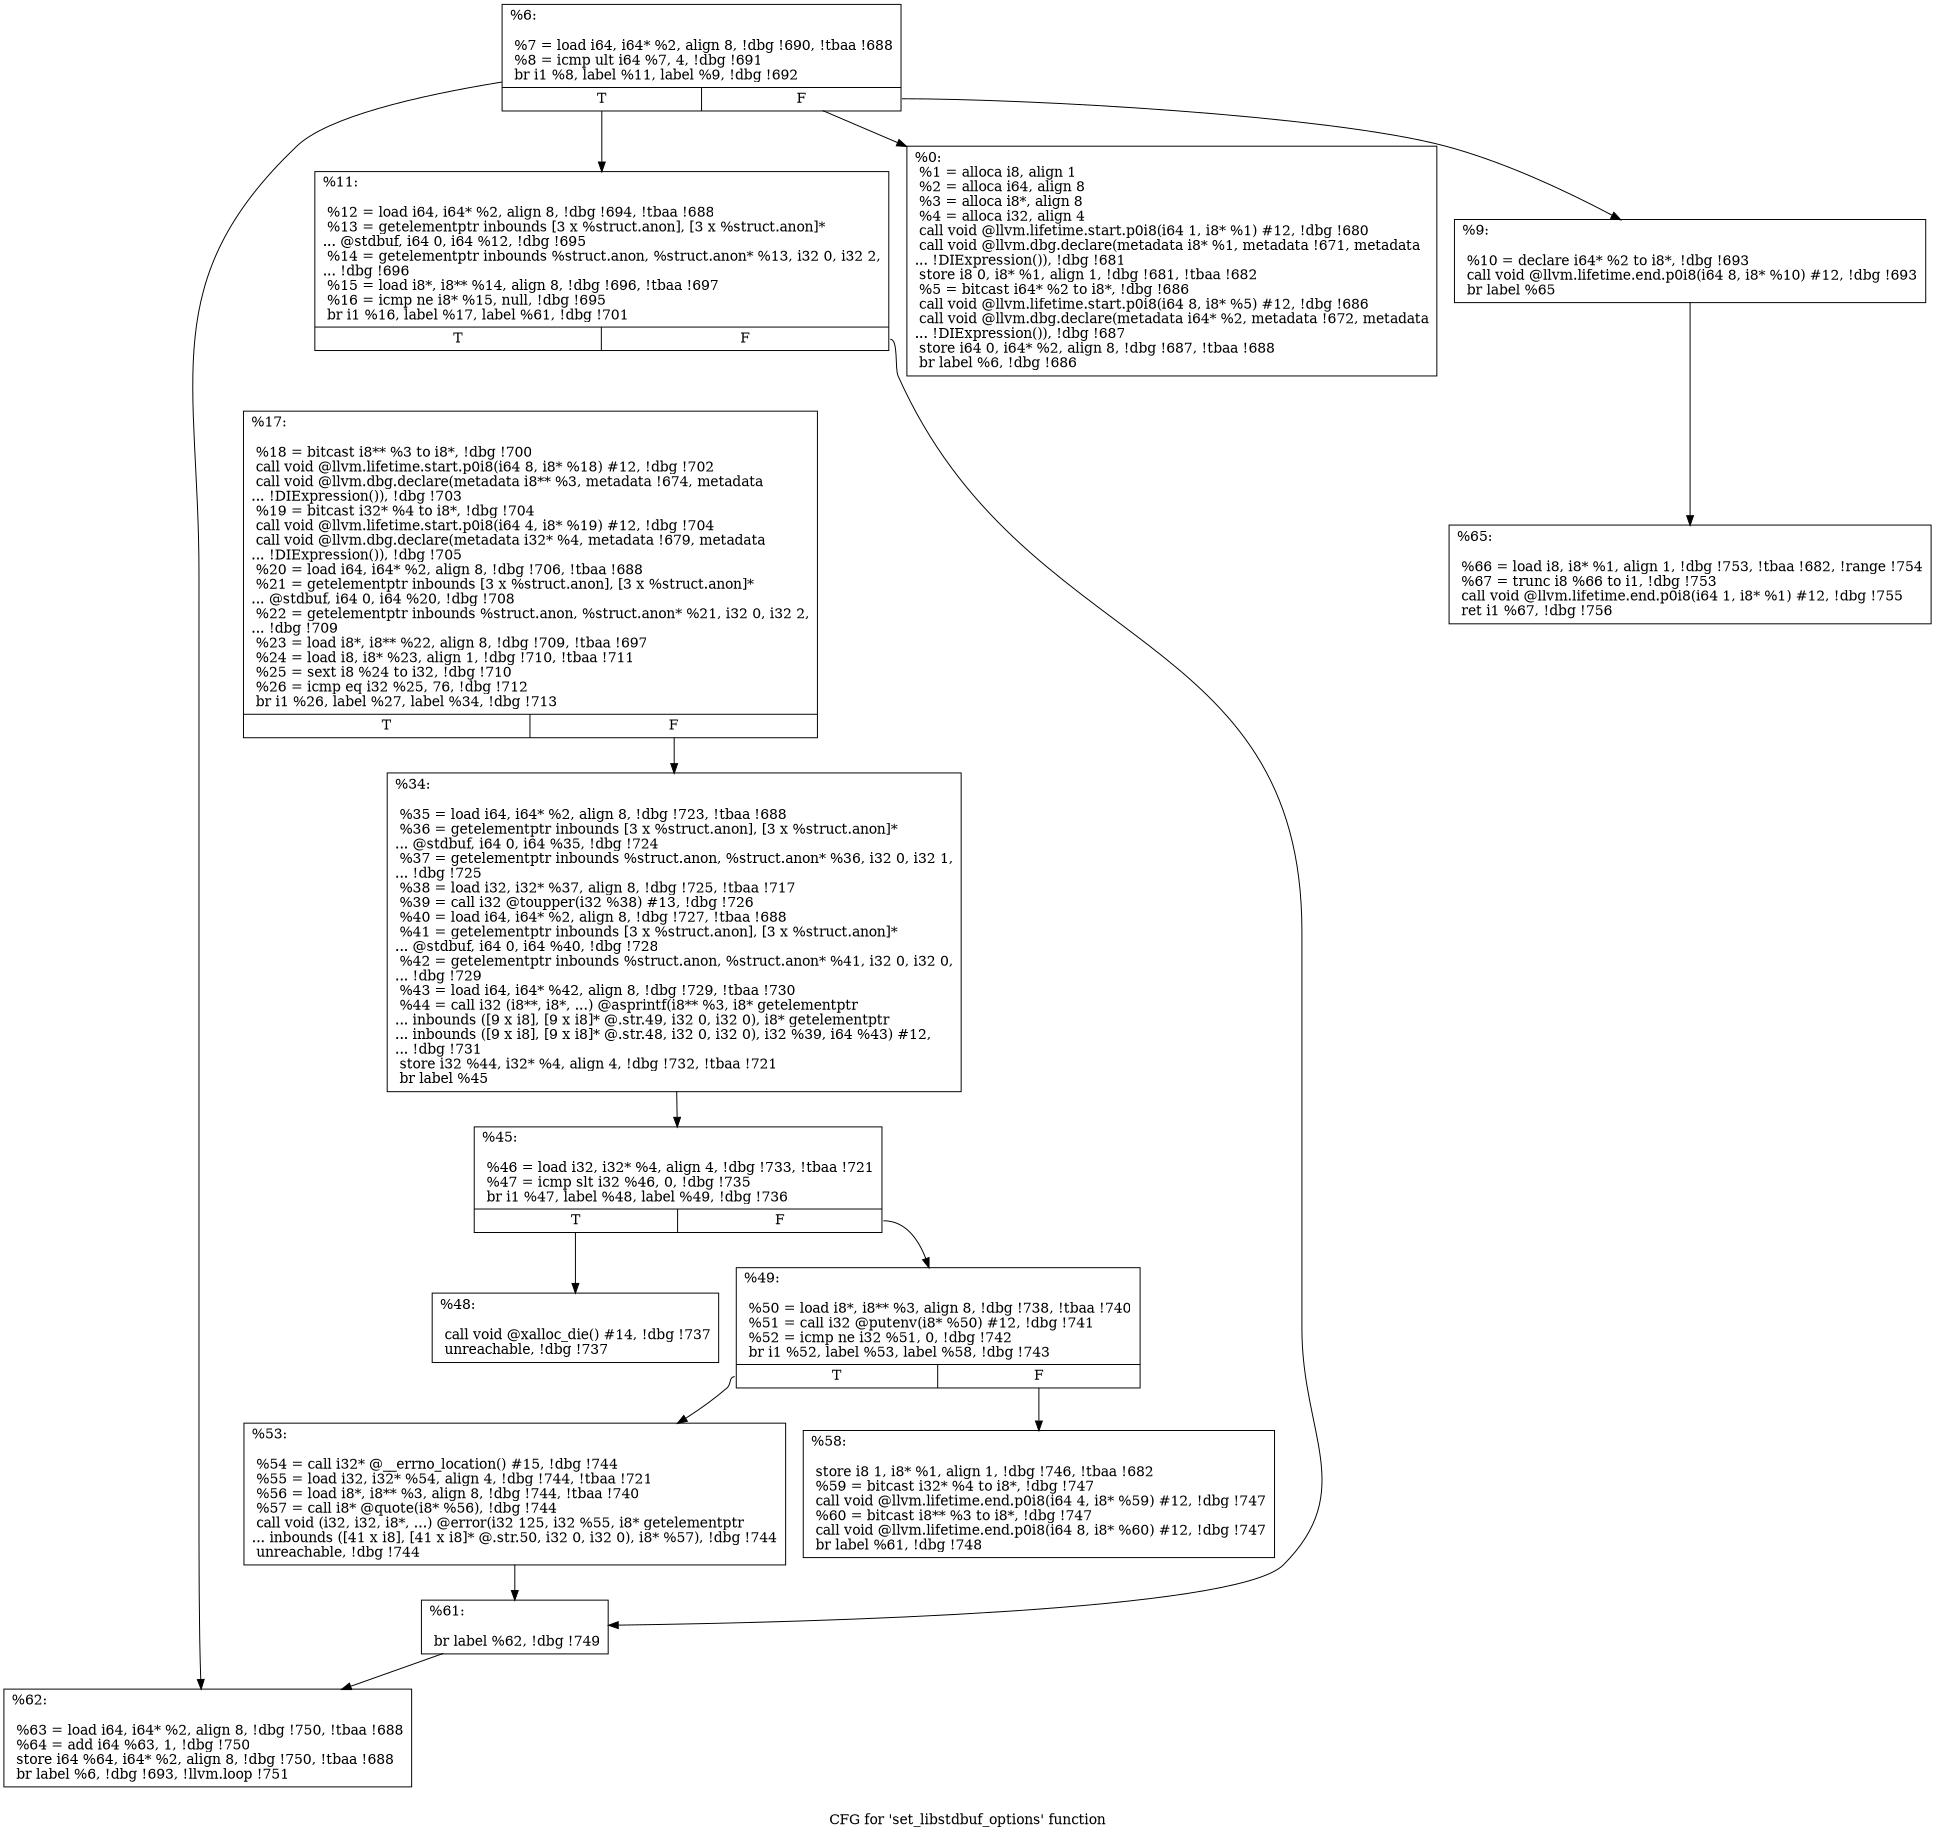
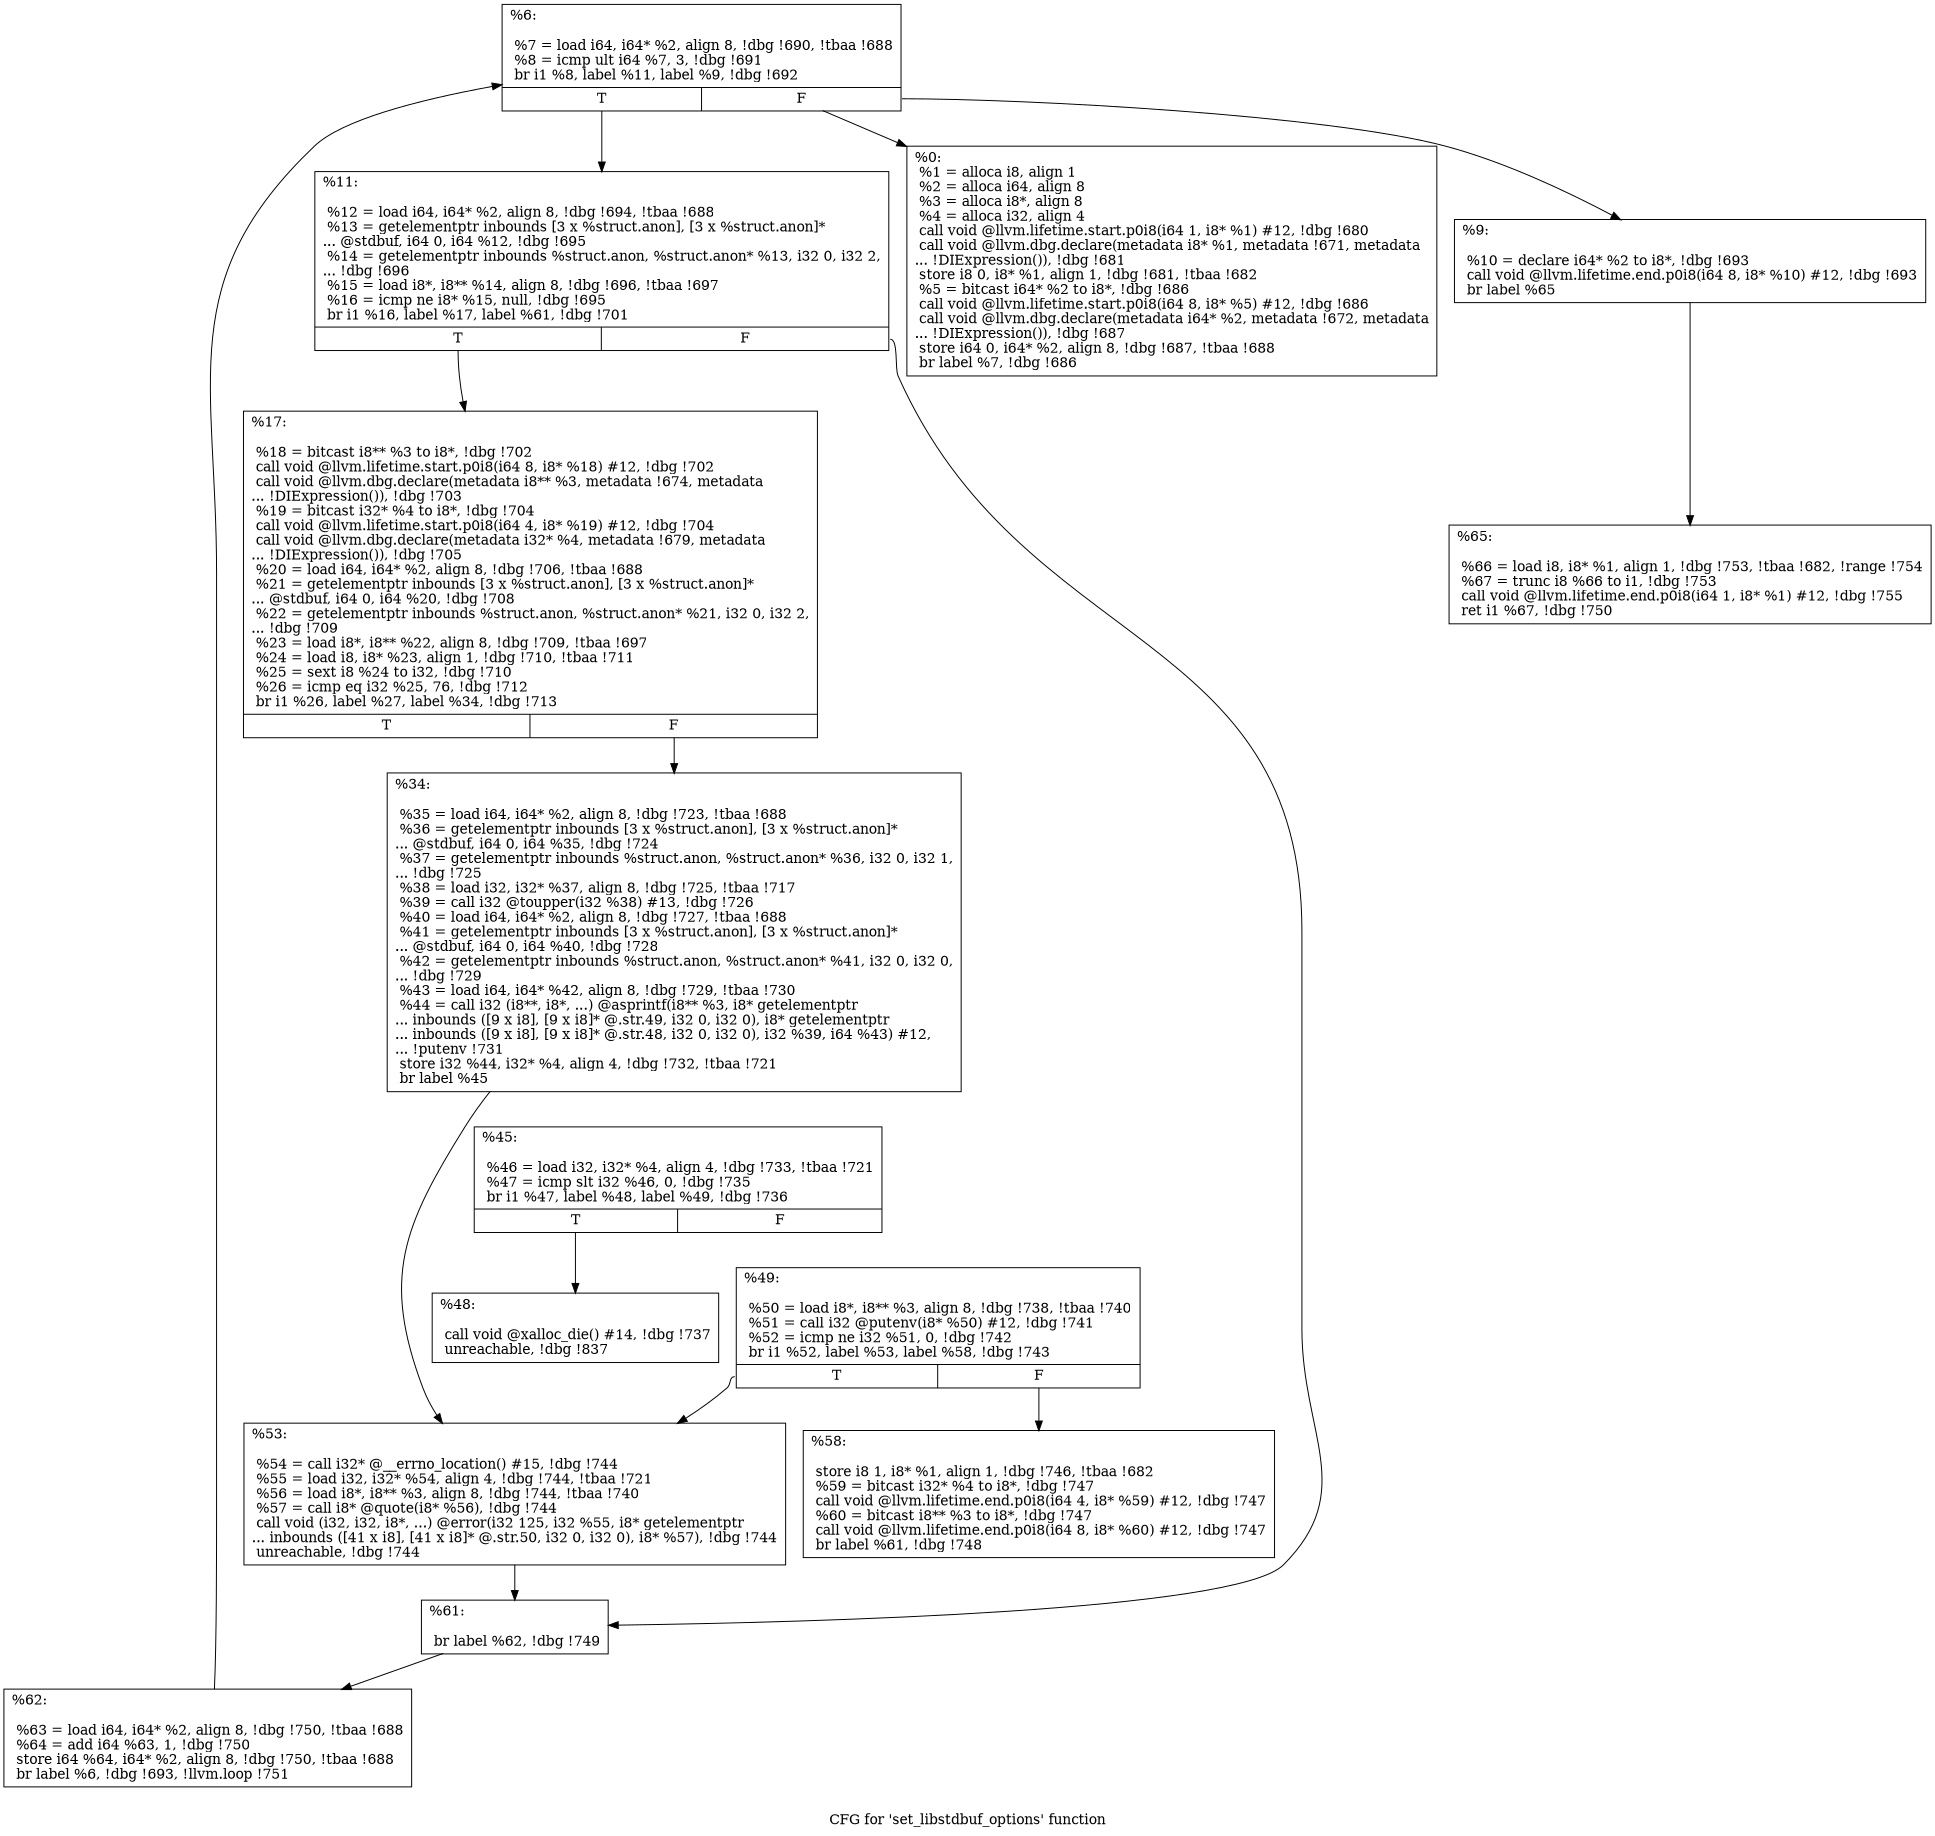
node "%6:": text "%8 = icmp ult i64 %7, 4, !dbg !691" -> "%8 = icmp ult i64 %7, 3, !dbg !691"
node "%0:": text "br label %6, !dbg !686" -> "br label %7, !dbg !686"
edge "%11:" -> "%17:": added
node "%17:": text "%18 = bitcast i8** %3 to i8*, !dbg !700" -> "%18 = bitcast i8** %3 to i8*, !dbg !702"
node "%65:": text "ret i1 %67, !dbg !756" -> "ret i1 %67, !dbg !750"
edge "%6:" -> "%62:": reversed
node "%34:": text "... !dbg !731" -> "... !putenv !731"
edge "%34:" -> "%45:": now "%34:" -> "%53:"
edge "%45:" -> "%49:": removed
node "%48:": text "unreachable, !dbg !737" -> "unreachable, !dbg !837"
